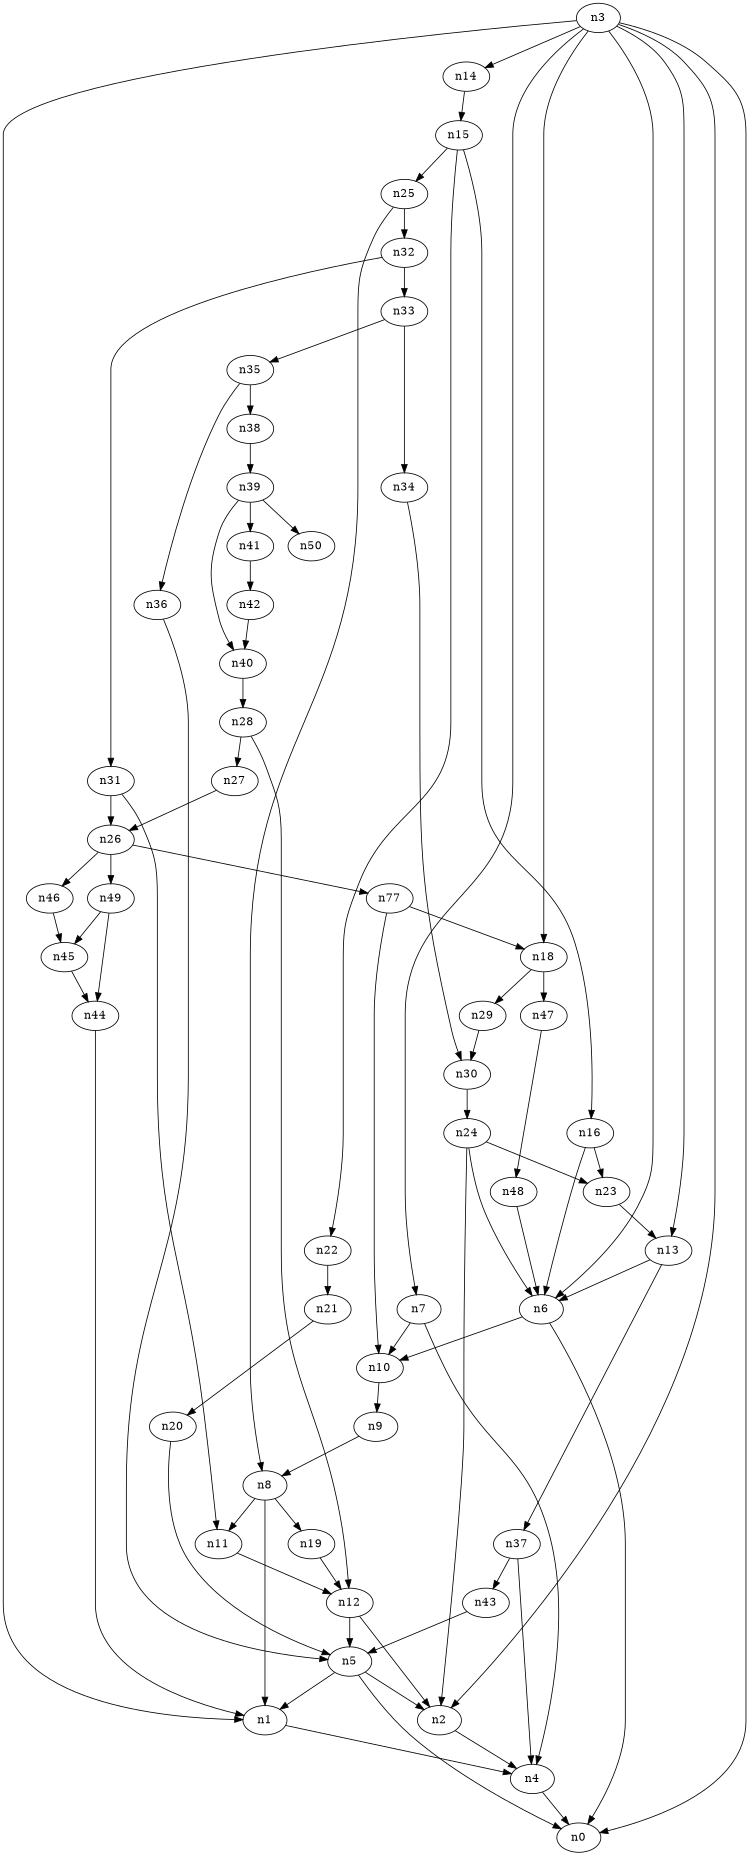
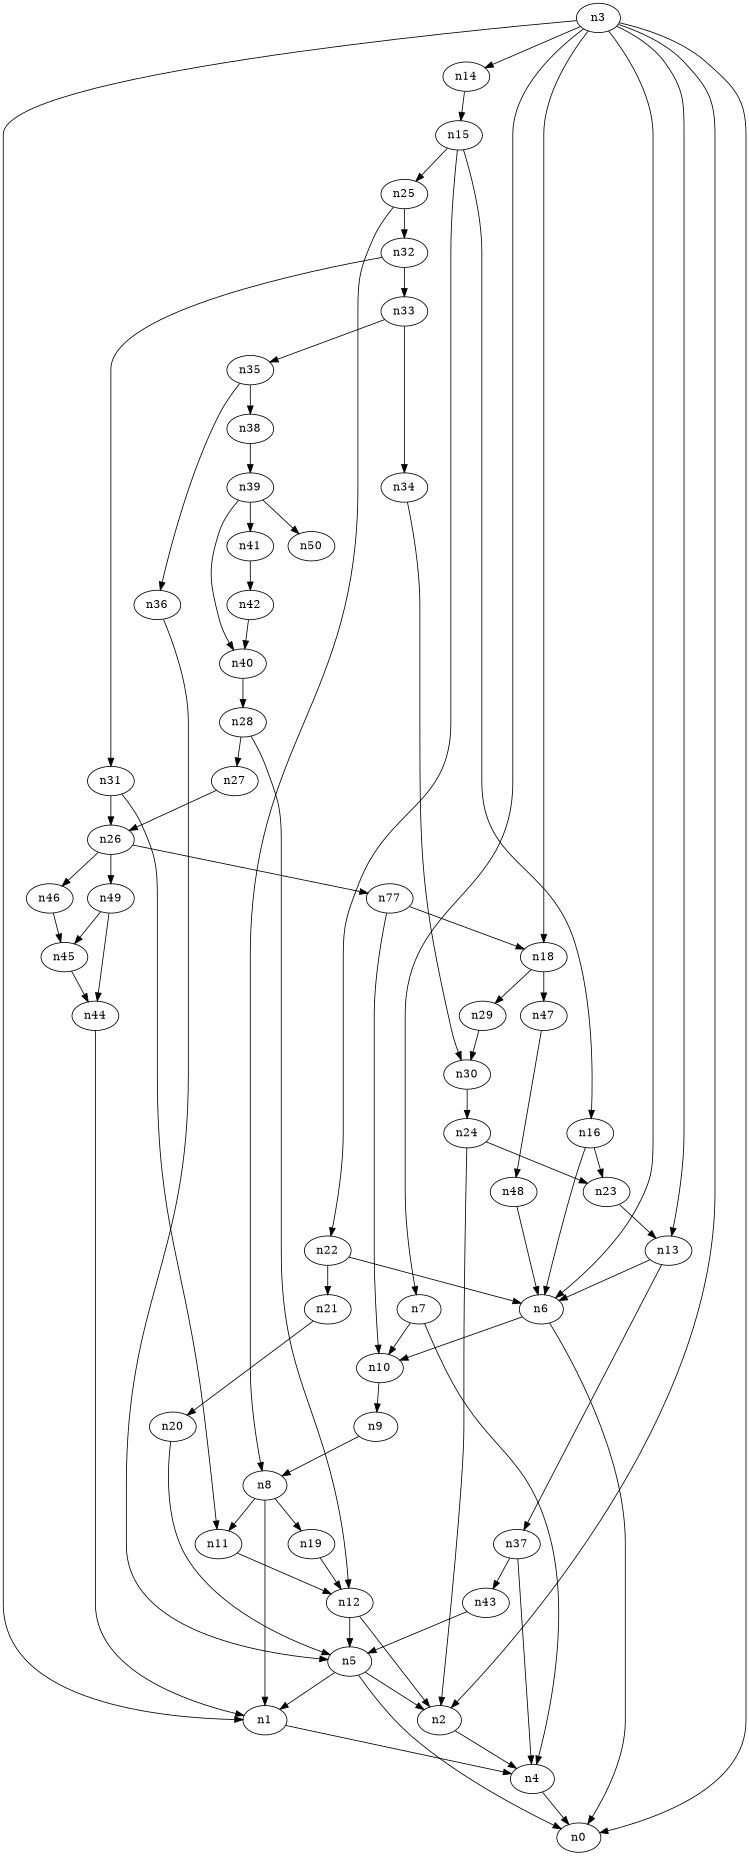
edge "n24" -> "n6": now "n22" -> "n6"
